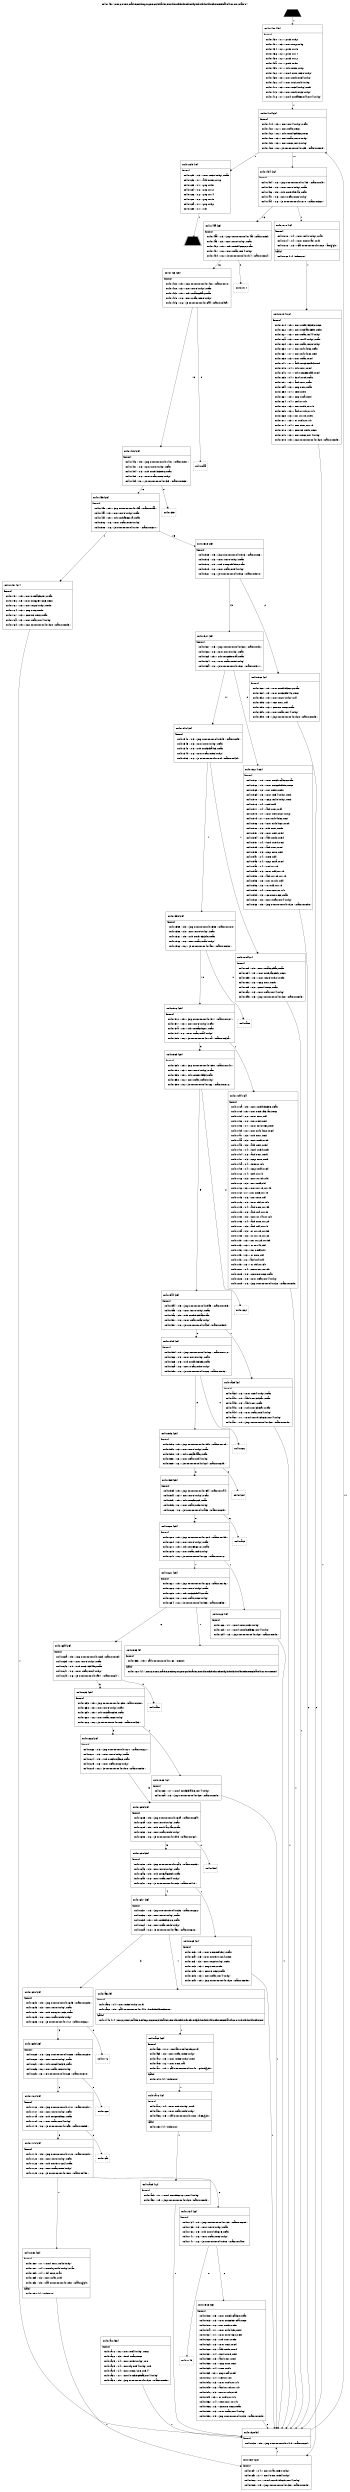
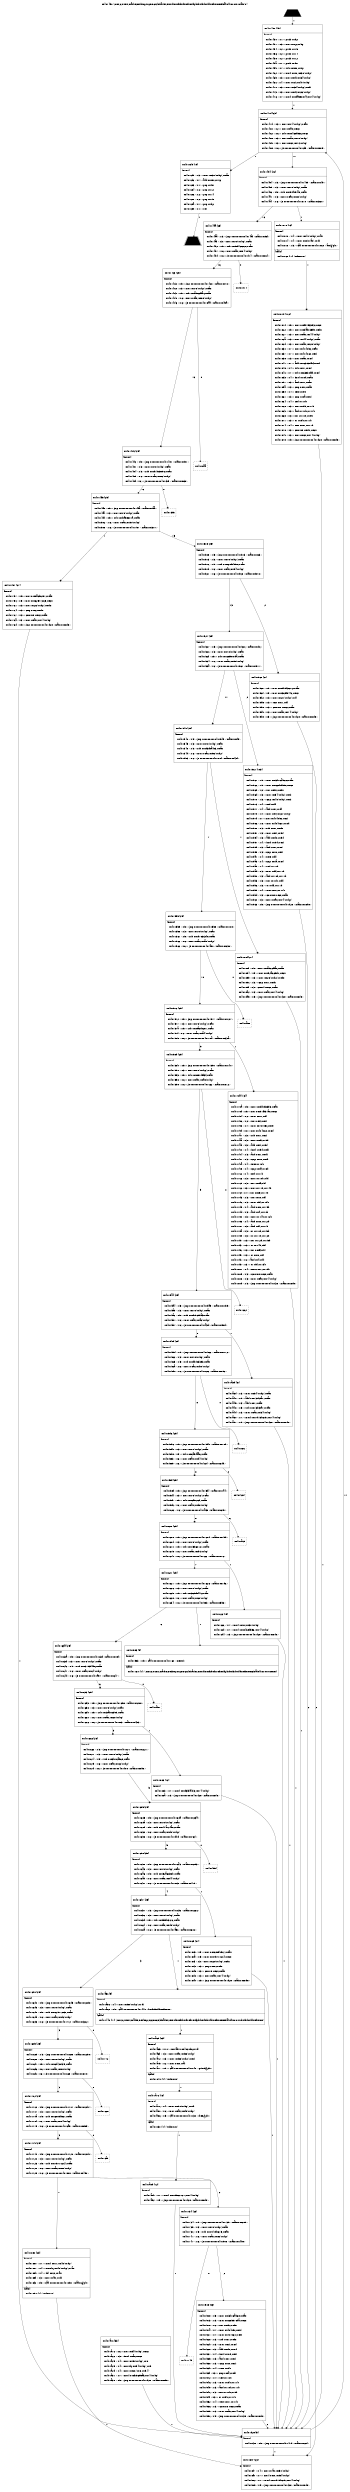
edge "0x4018f7 [23]" -> "0x401d2e [5]": reversed
